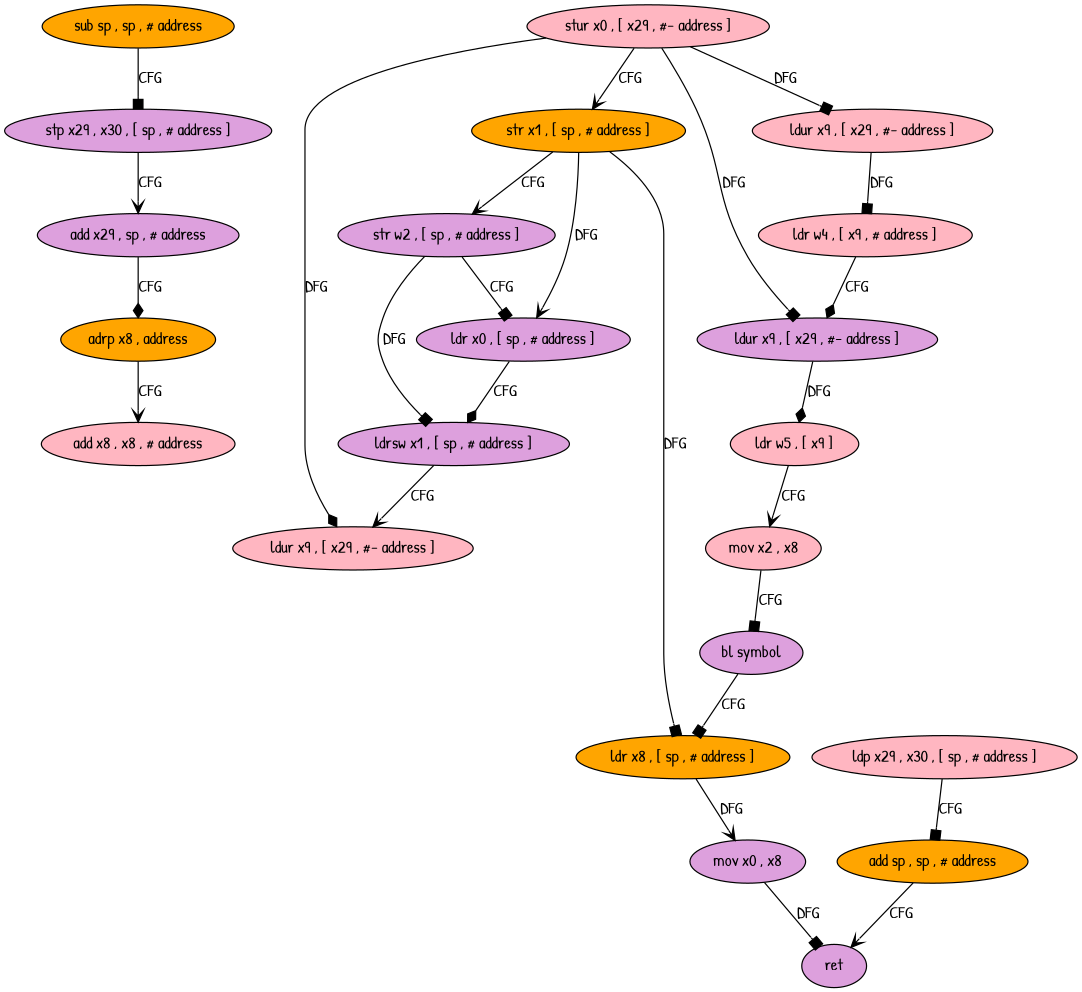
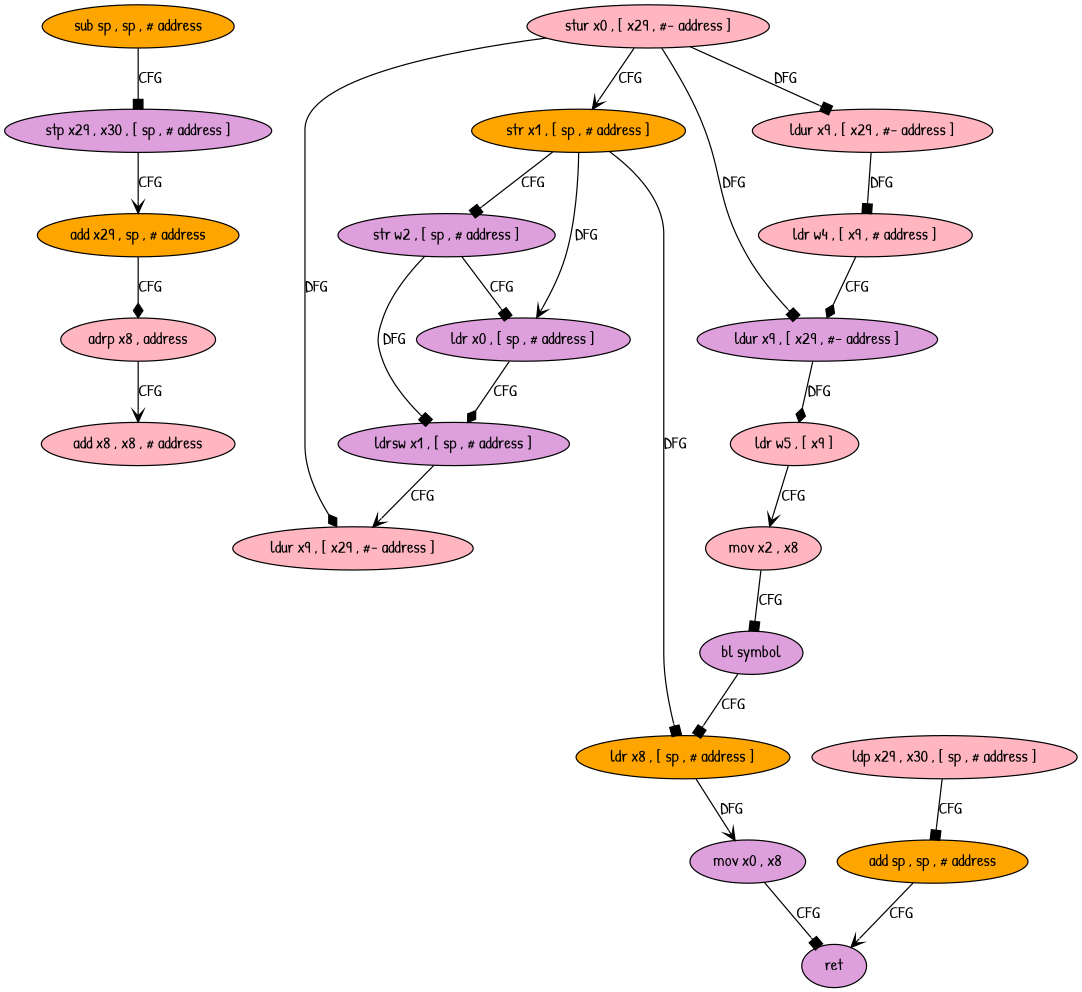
edge "str x1 , [ sp , # address ]" -> "str w2 , [ sp , # address ]": arrowhead vee -> box
node "add x29 , sp , # address": fillcolor plum -> orange
node "adrp x8 , address": fillcolor orange -> lightpink
edge "mov x0 , x8" -> "ret": label "DFG" -> "CFG"
